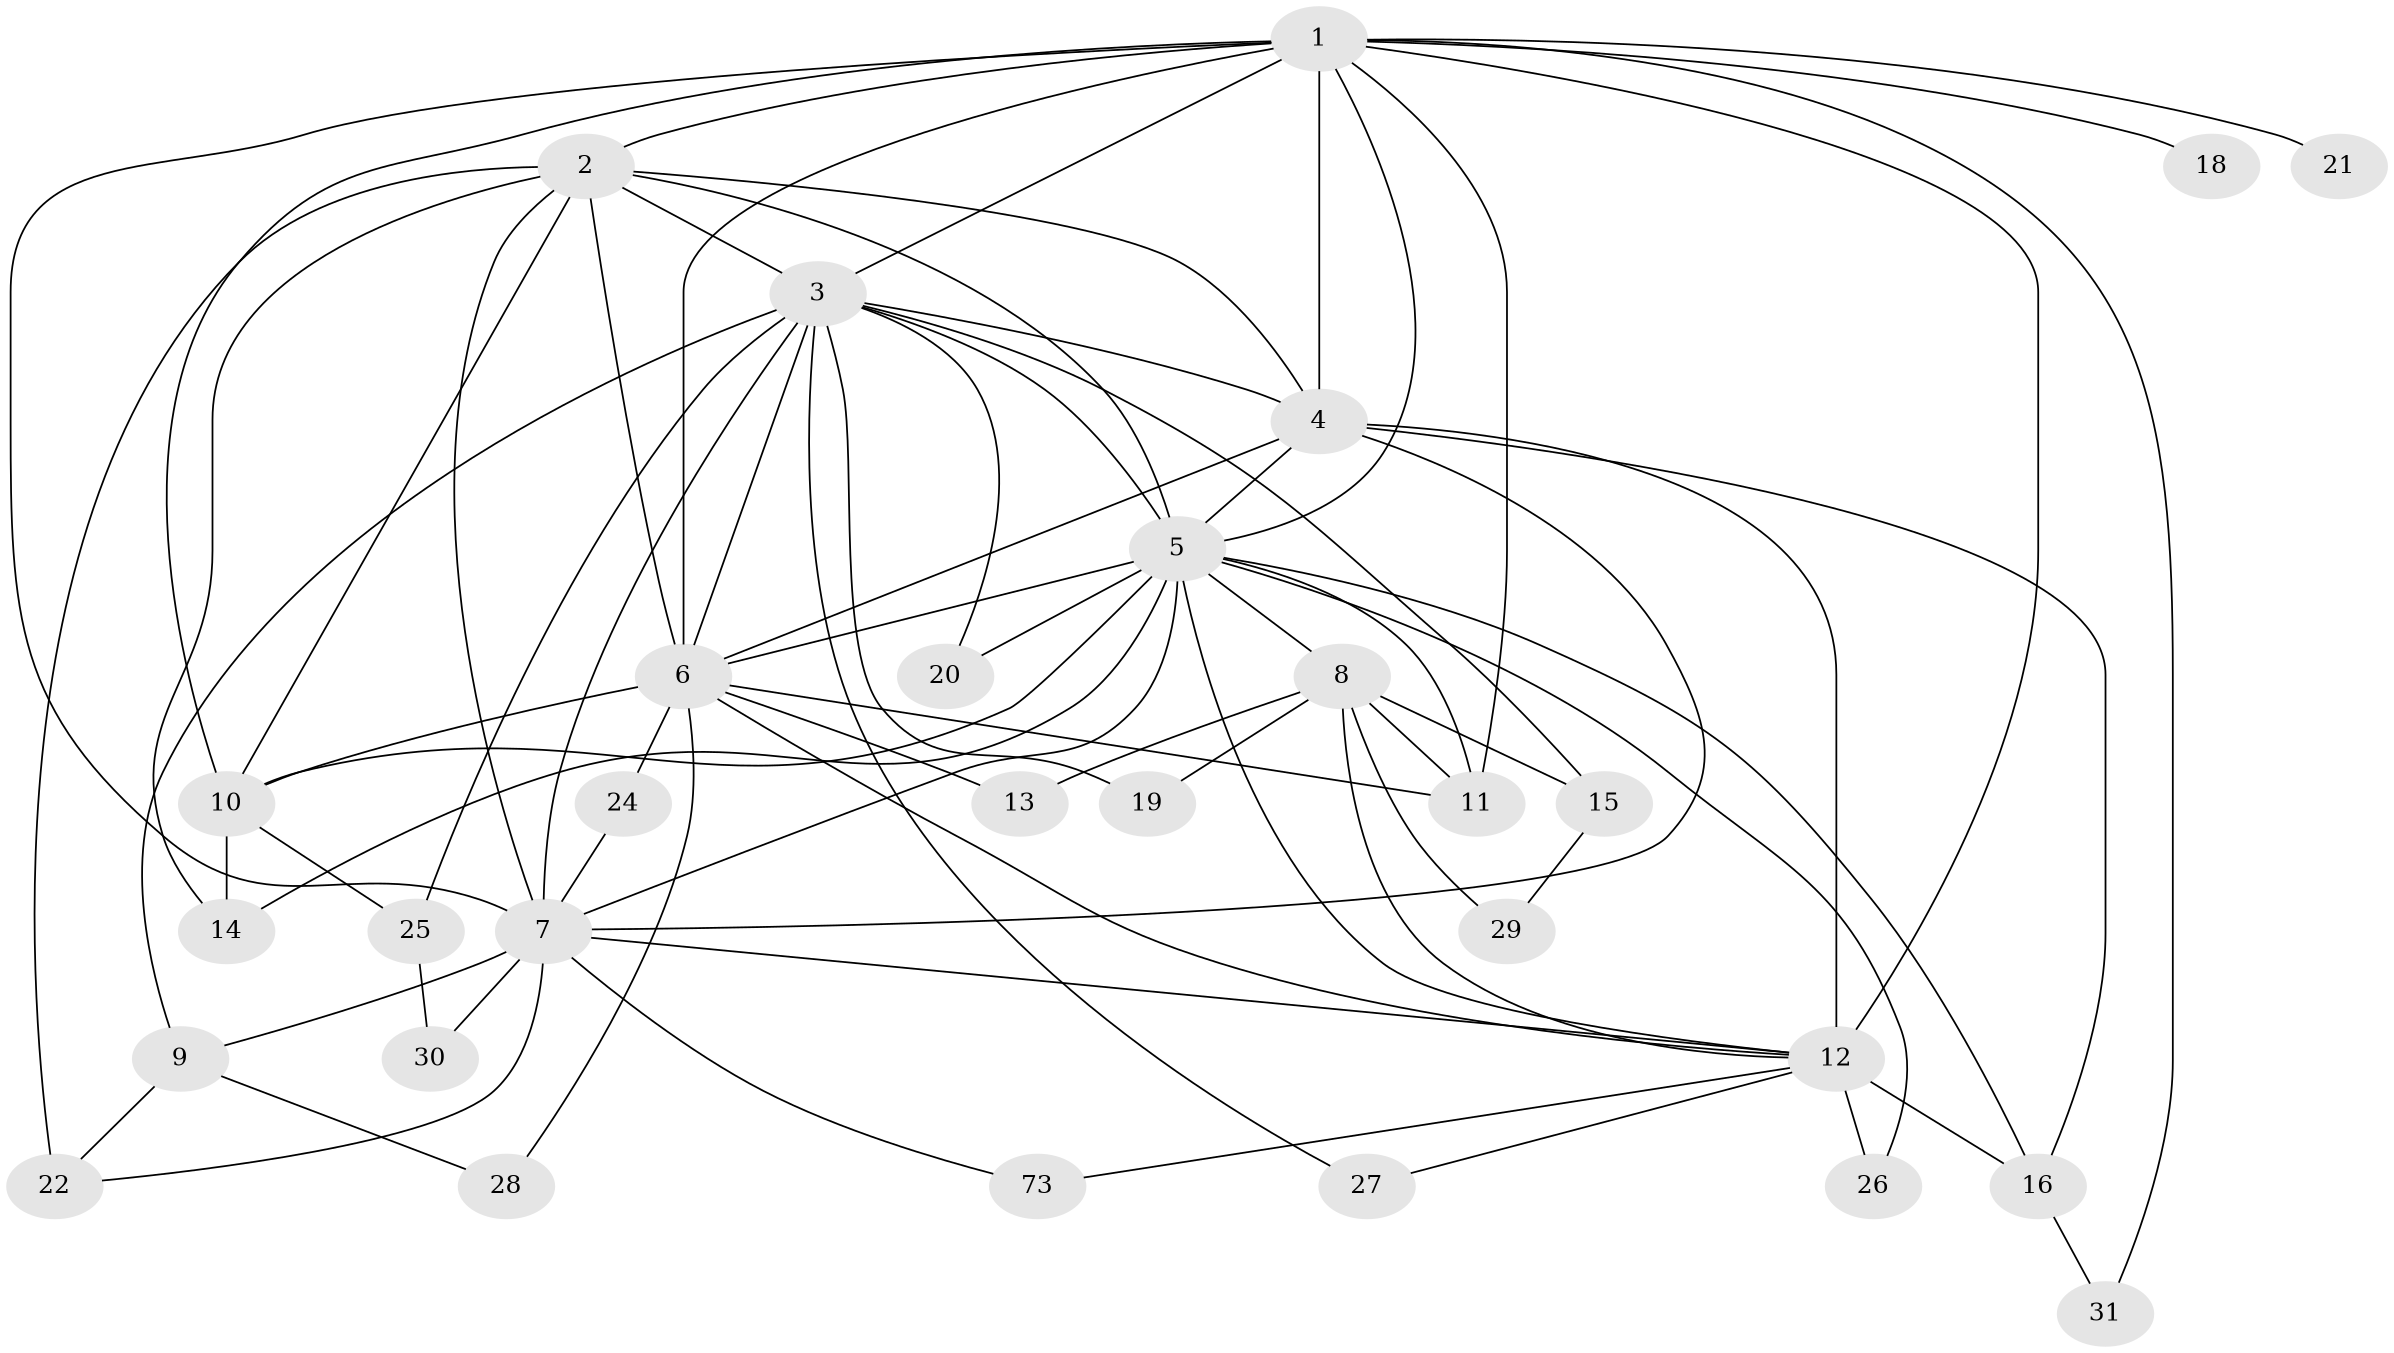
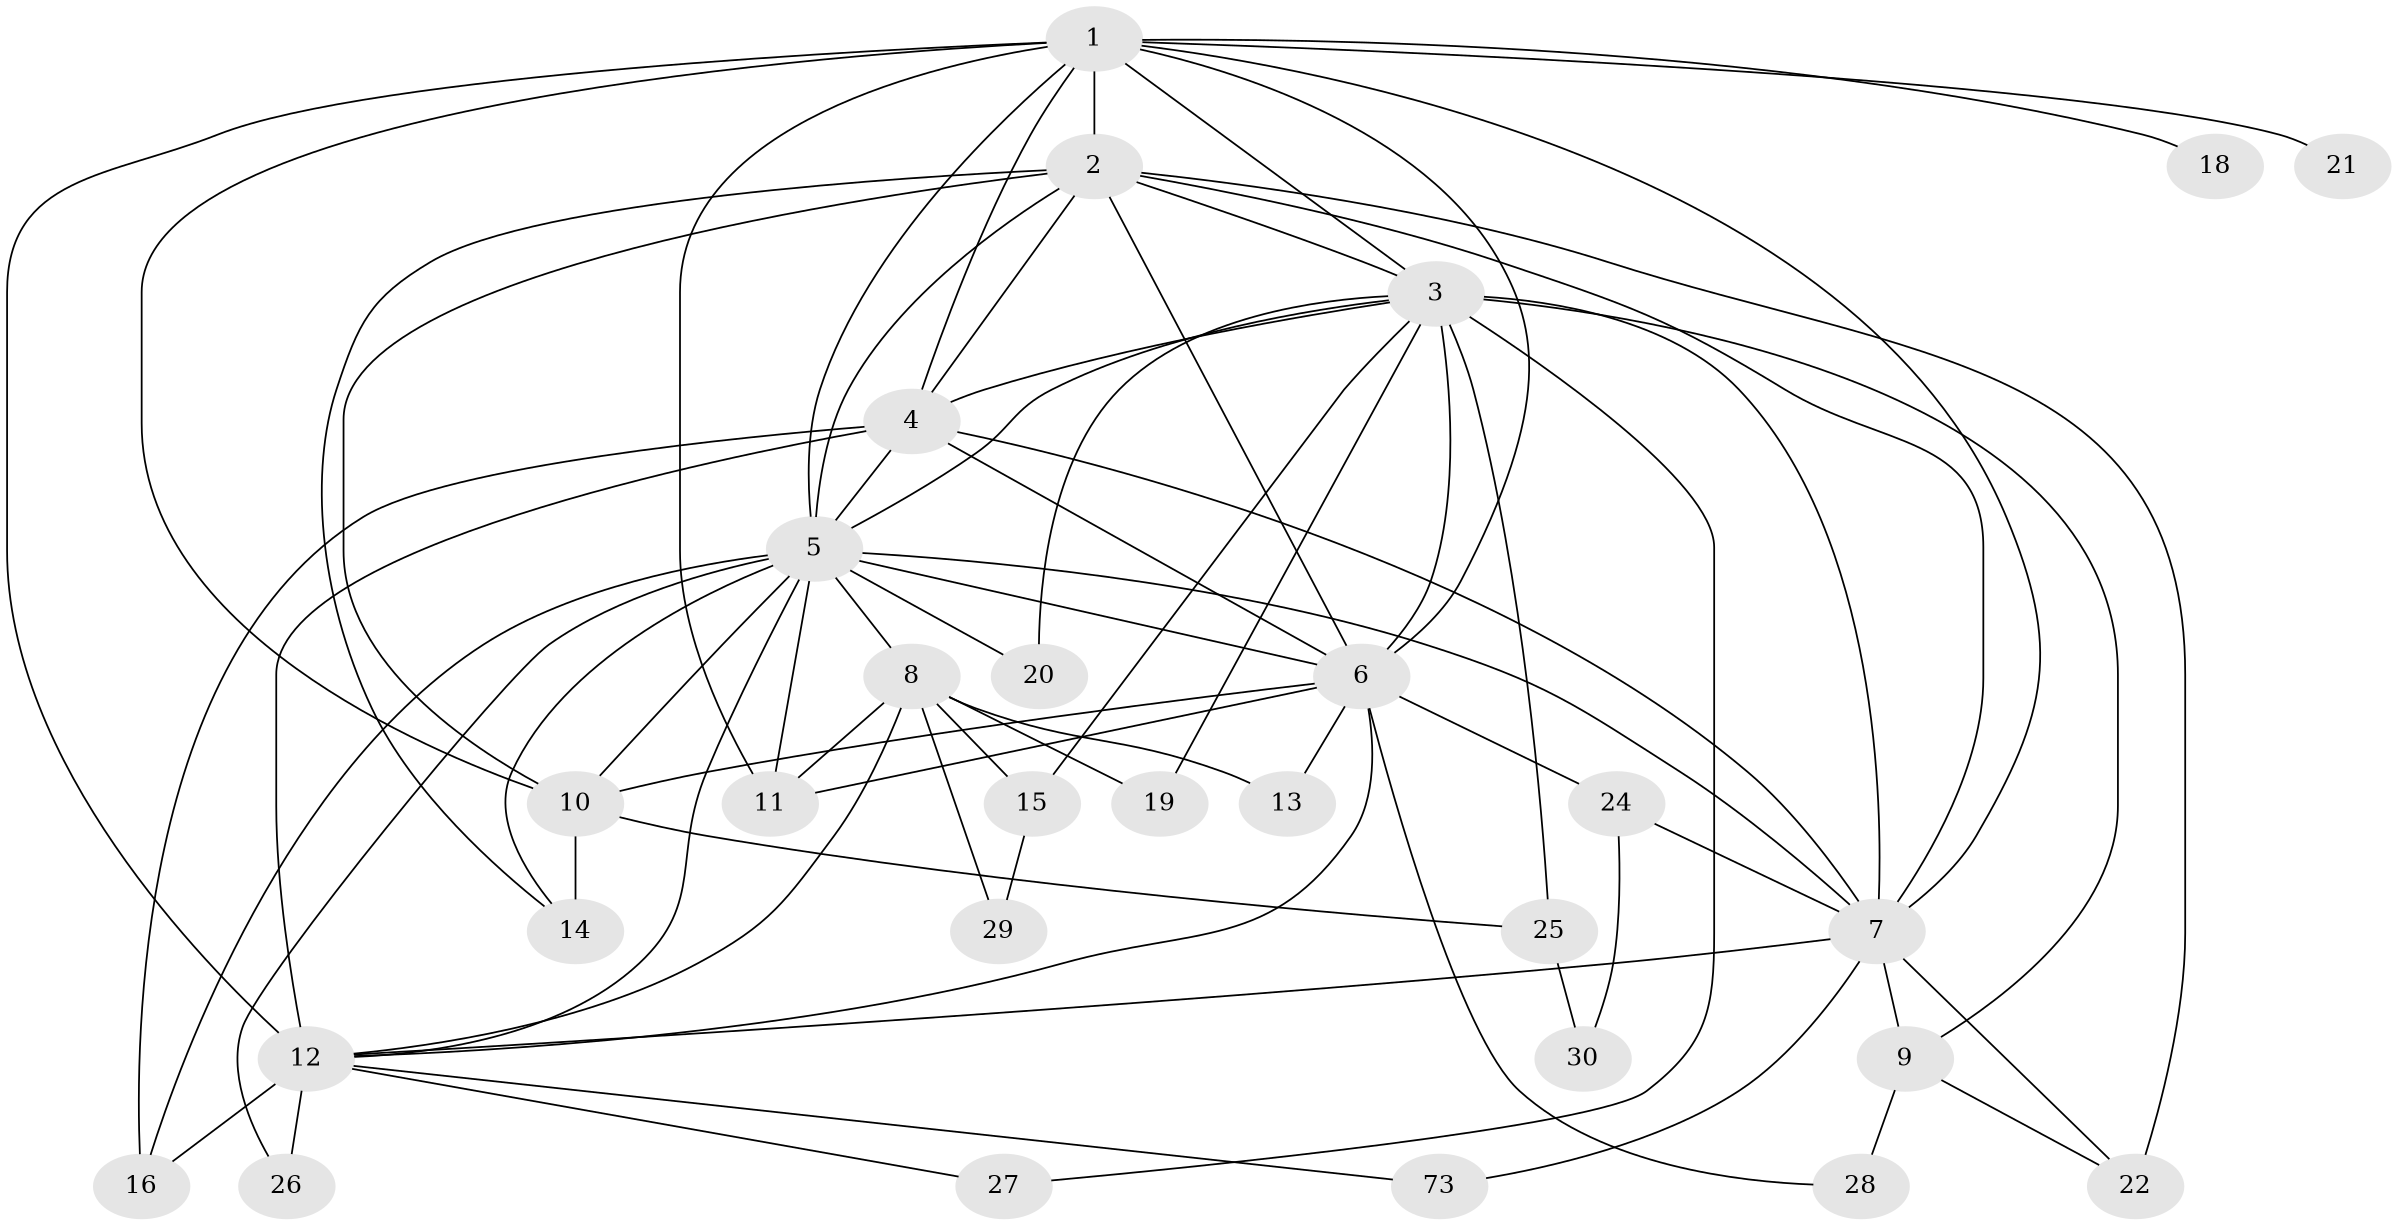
edge "7" -- "30": now "24" -- "30"
node "31": removed
